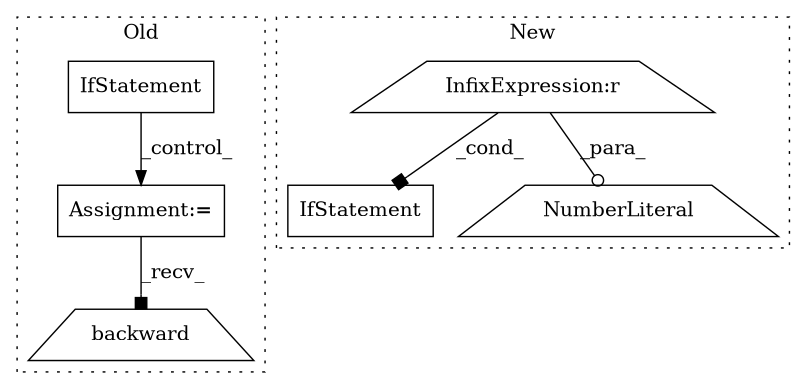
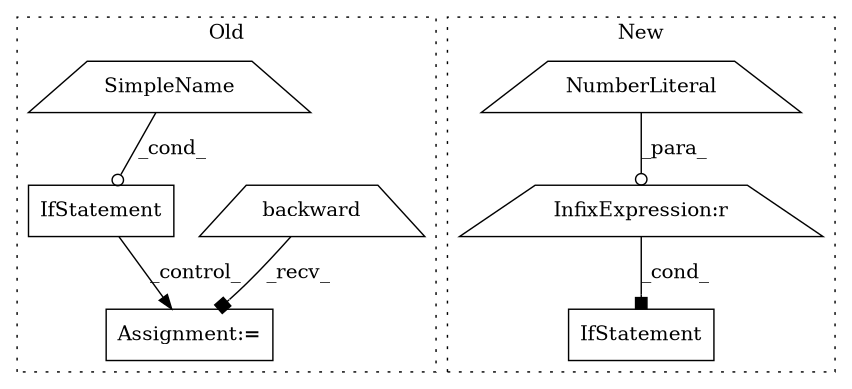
node "SimpleName": added
edge "InfixExpression:r" -> "NumberLiteral": reversed
edge "Assignment:=" -> "backward": reversed
